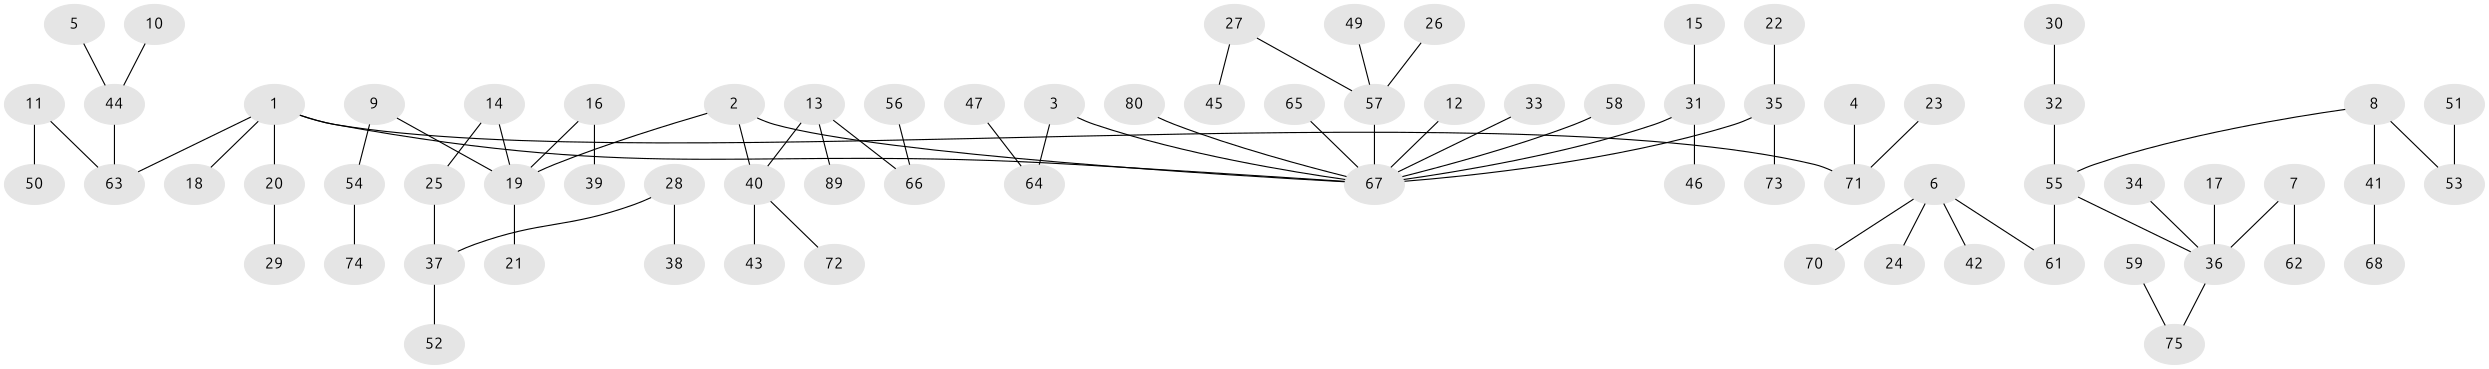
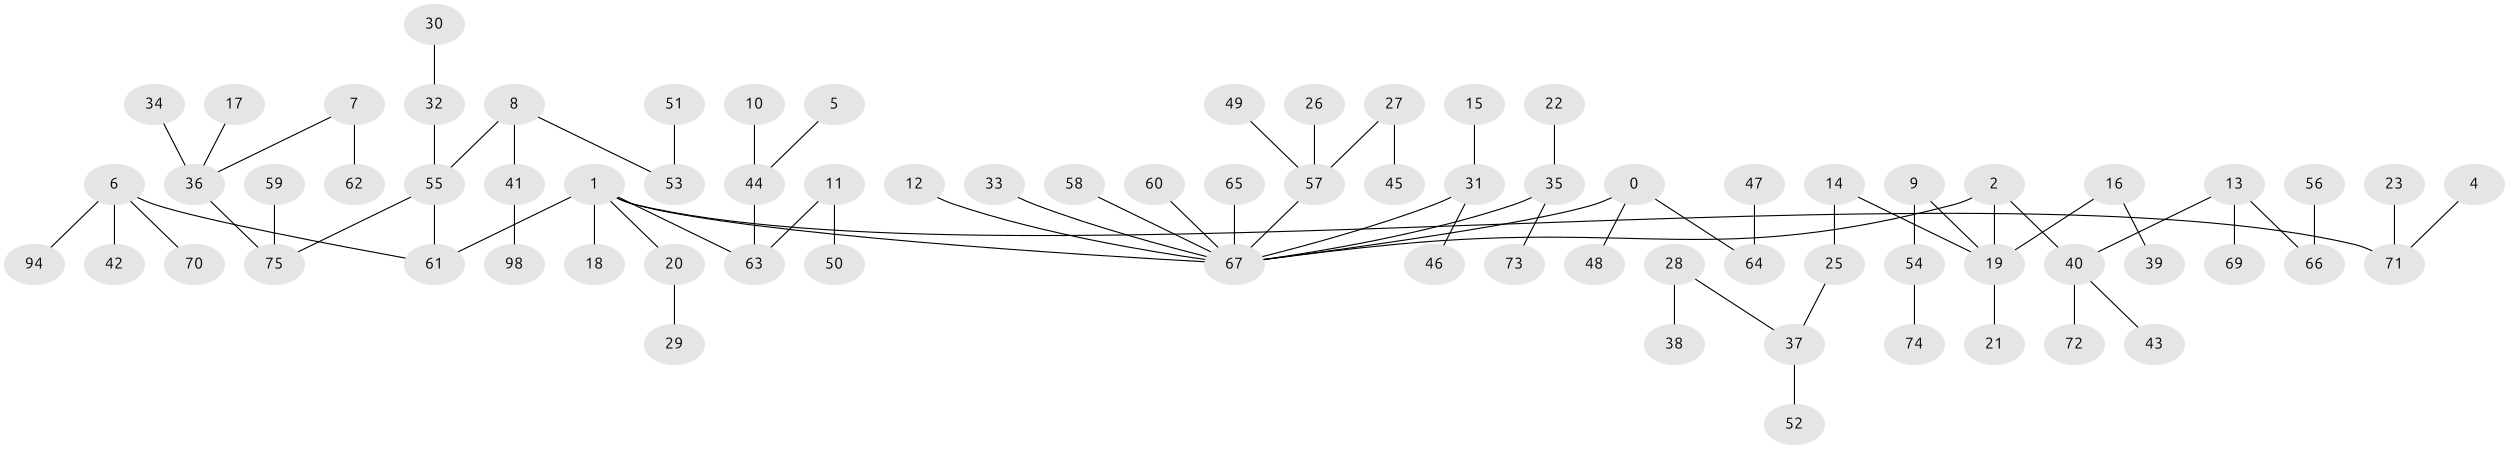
node "3": label "3" -> "0"
node "80": label "80" -> "60"
node "89": label "89" -> "69"
edge "1" -- "61": added
edge "55" -- "36": now "55" -- "75"
node "48": added
node "24": label "24" -> "94"
node "68": label "68" -> "98"
